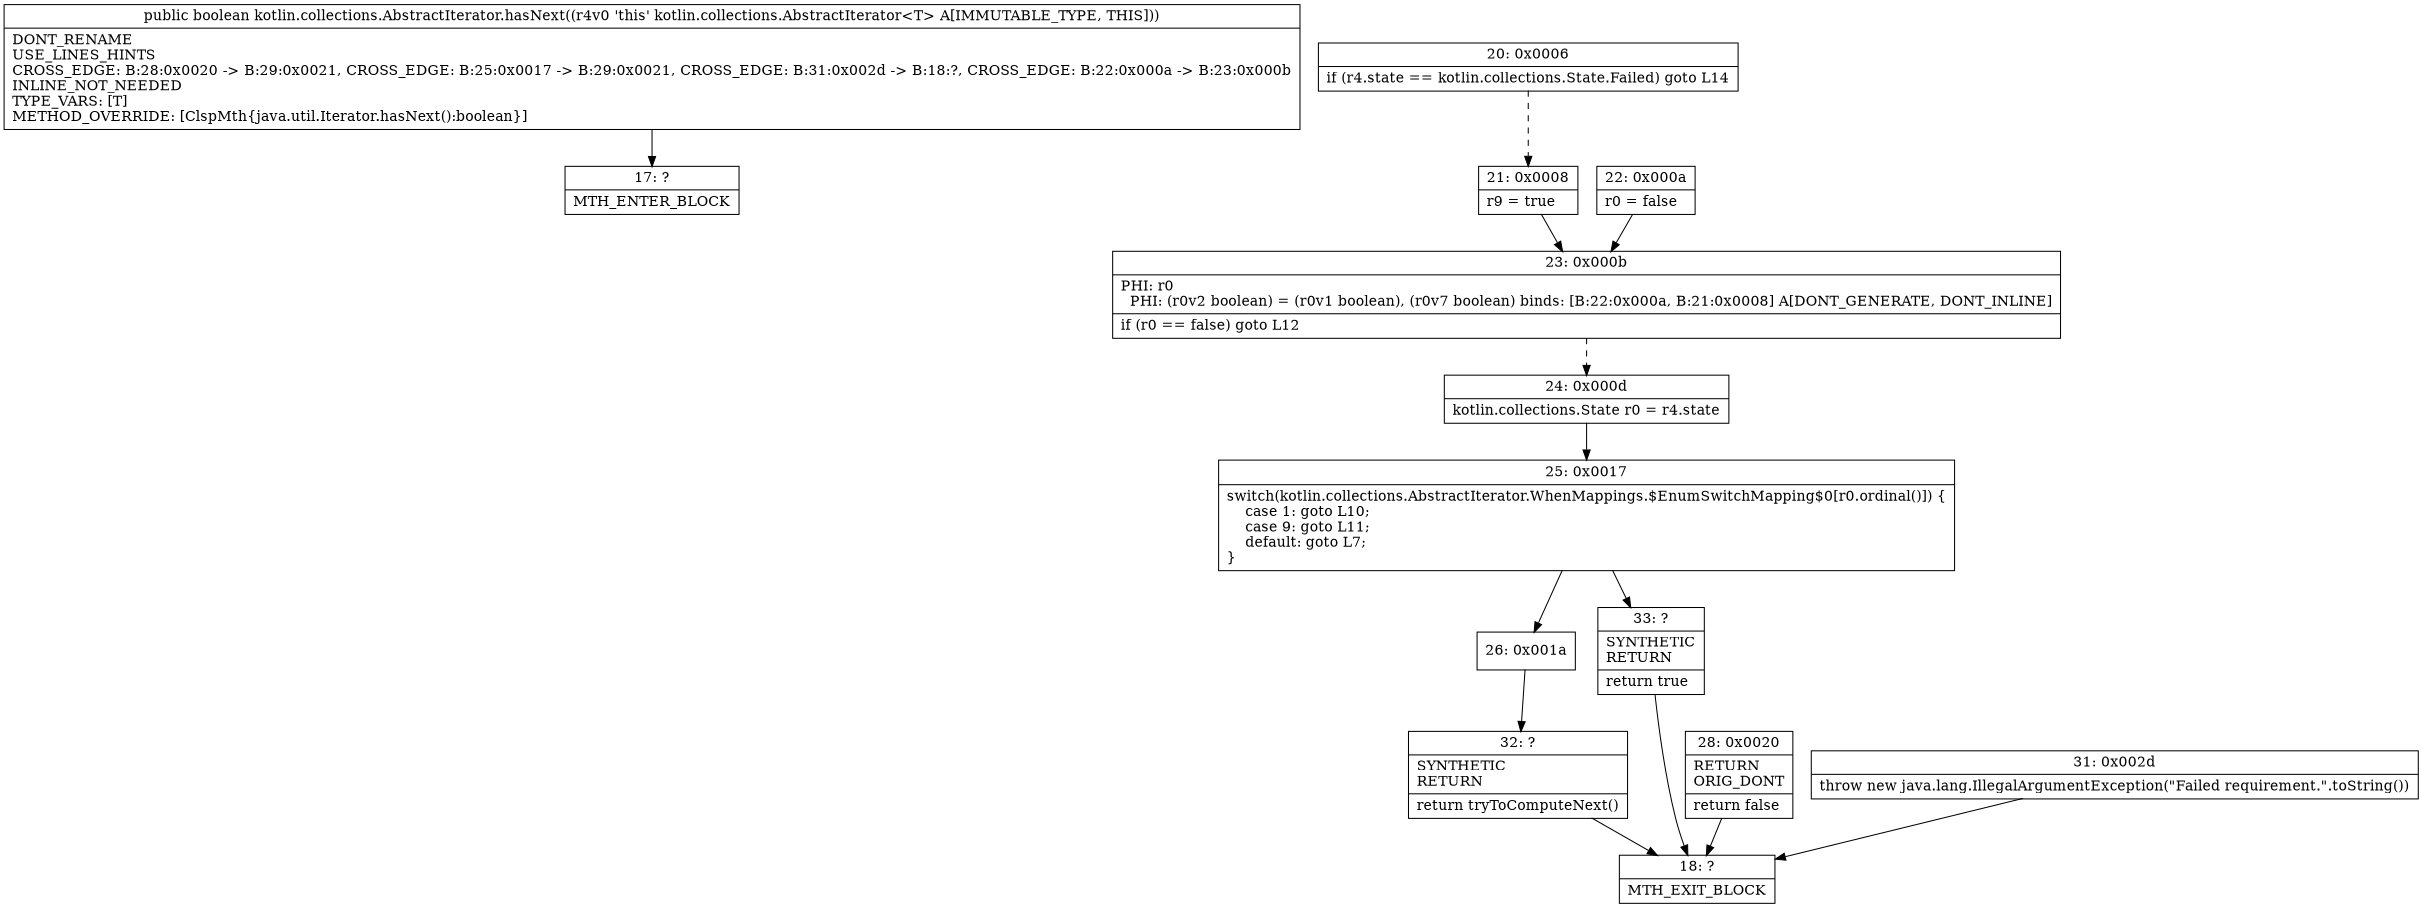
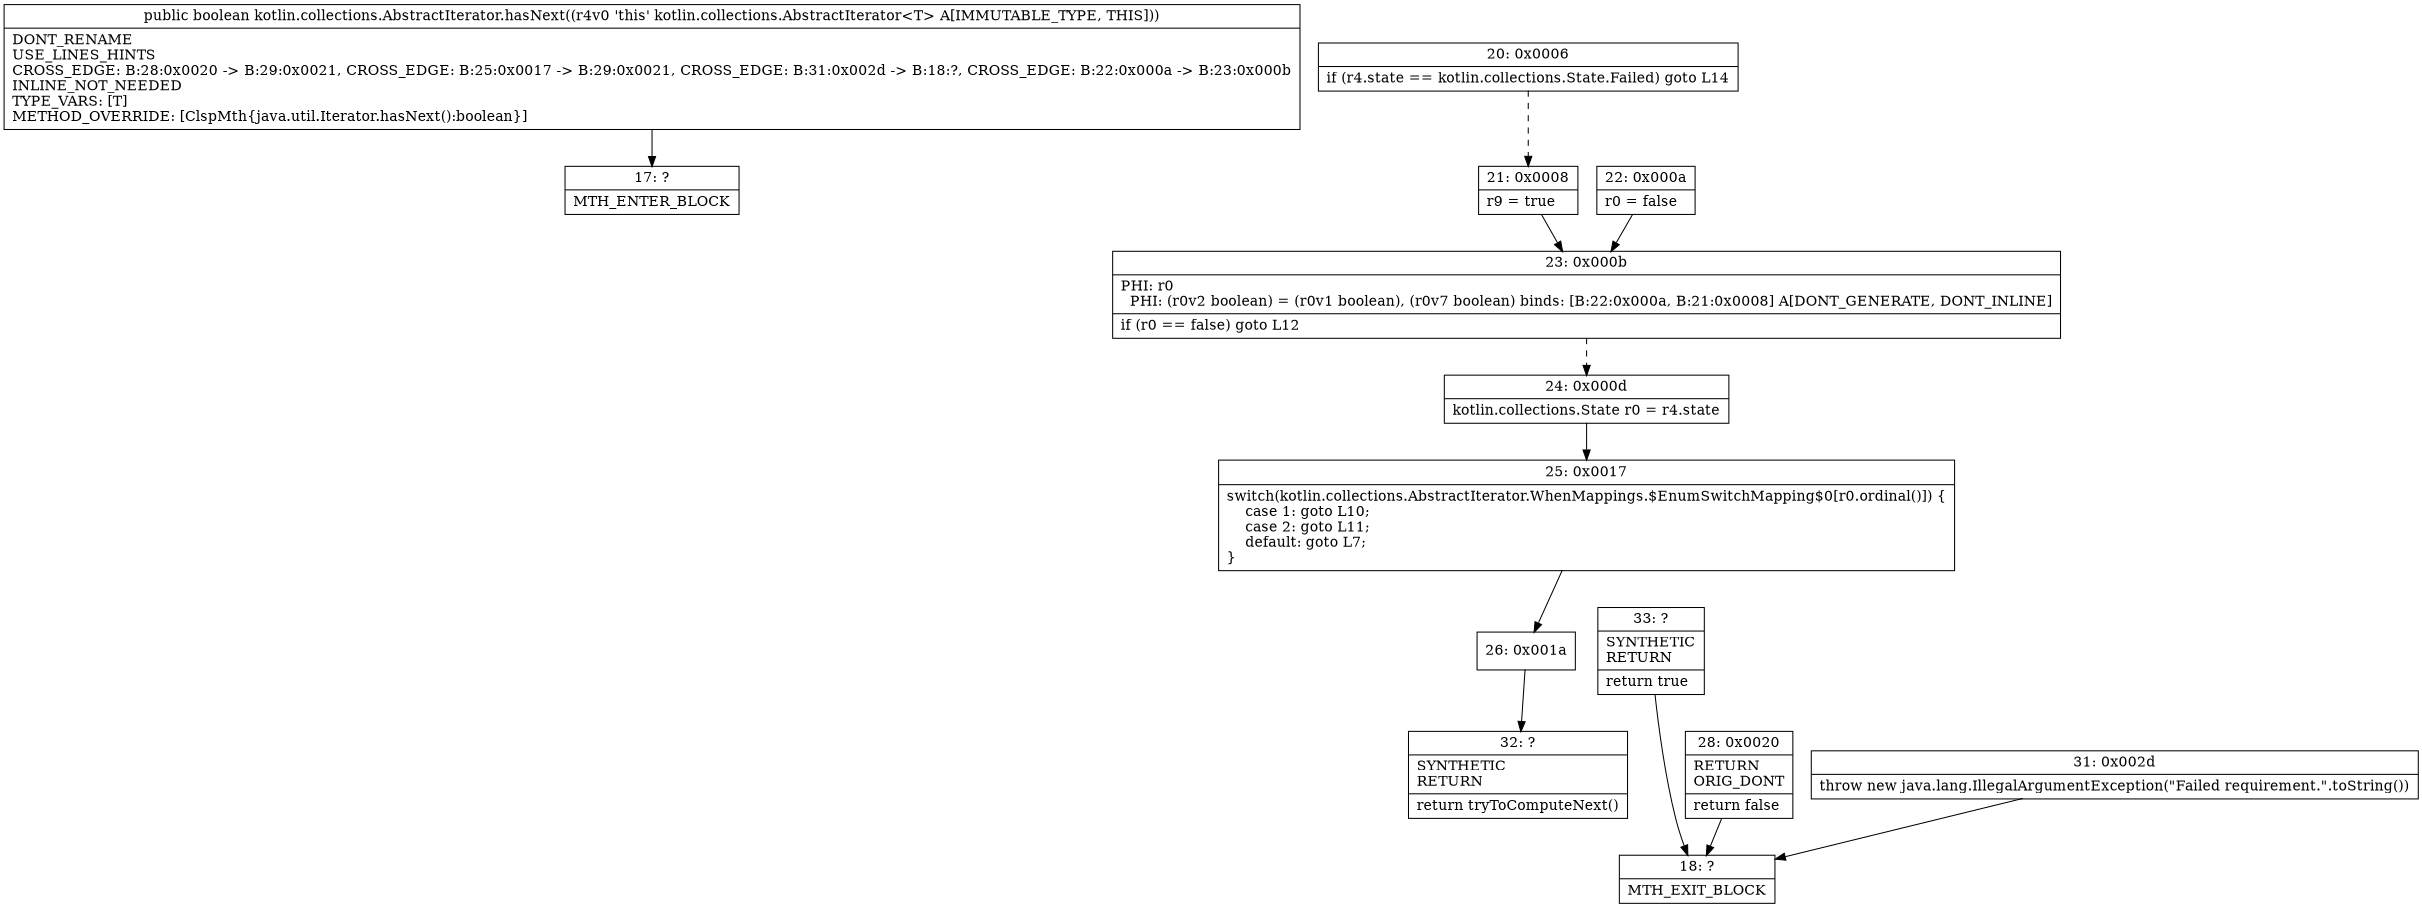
node "25: 0x0017": text "case 9: goto L11;" -> "case 2: goto L11;"
edge "25: 0x0017" -> "33: ?": removed
edge "32: ?" -> "18: ?": removed
